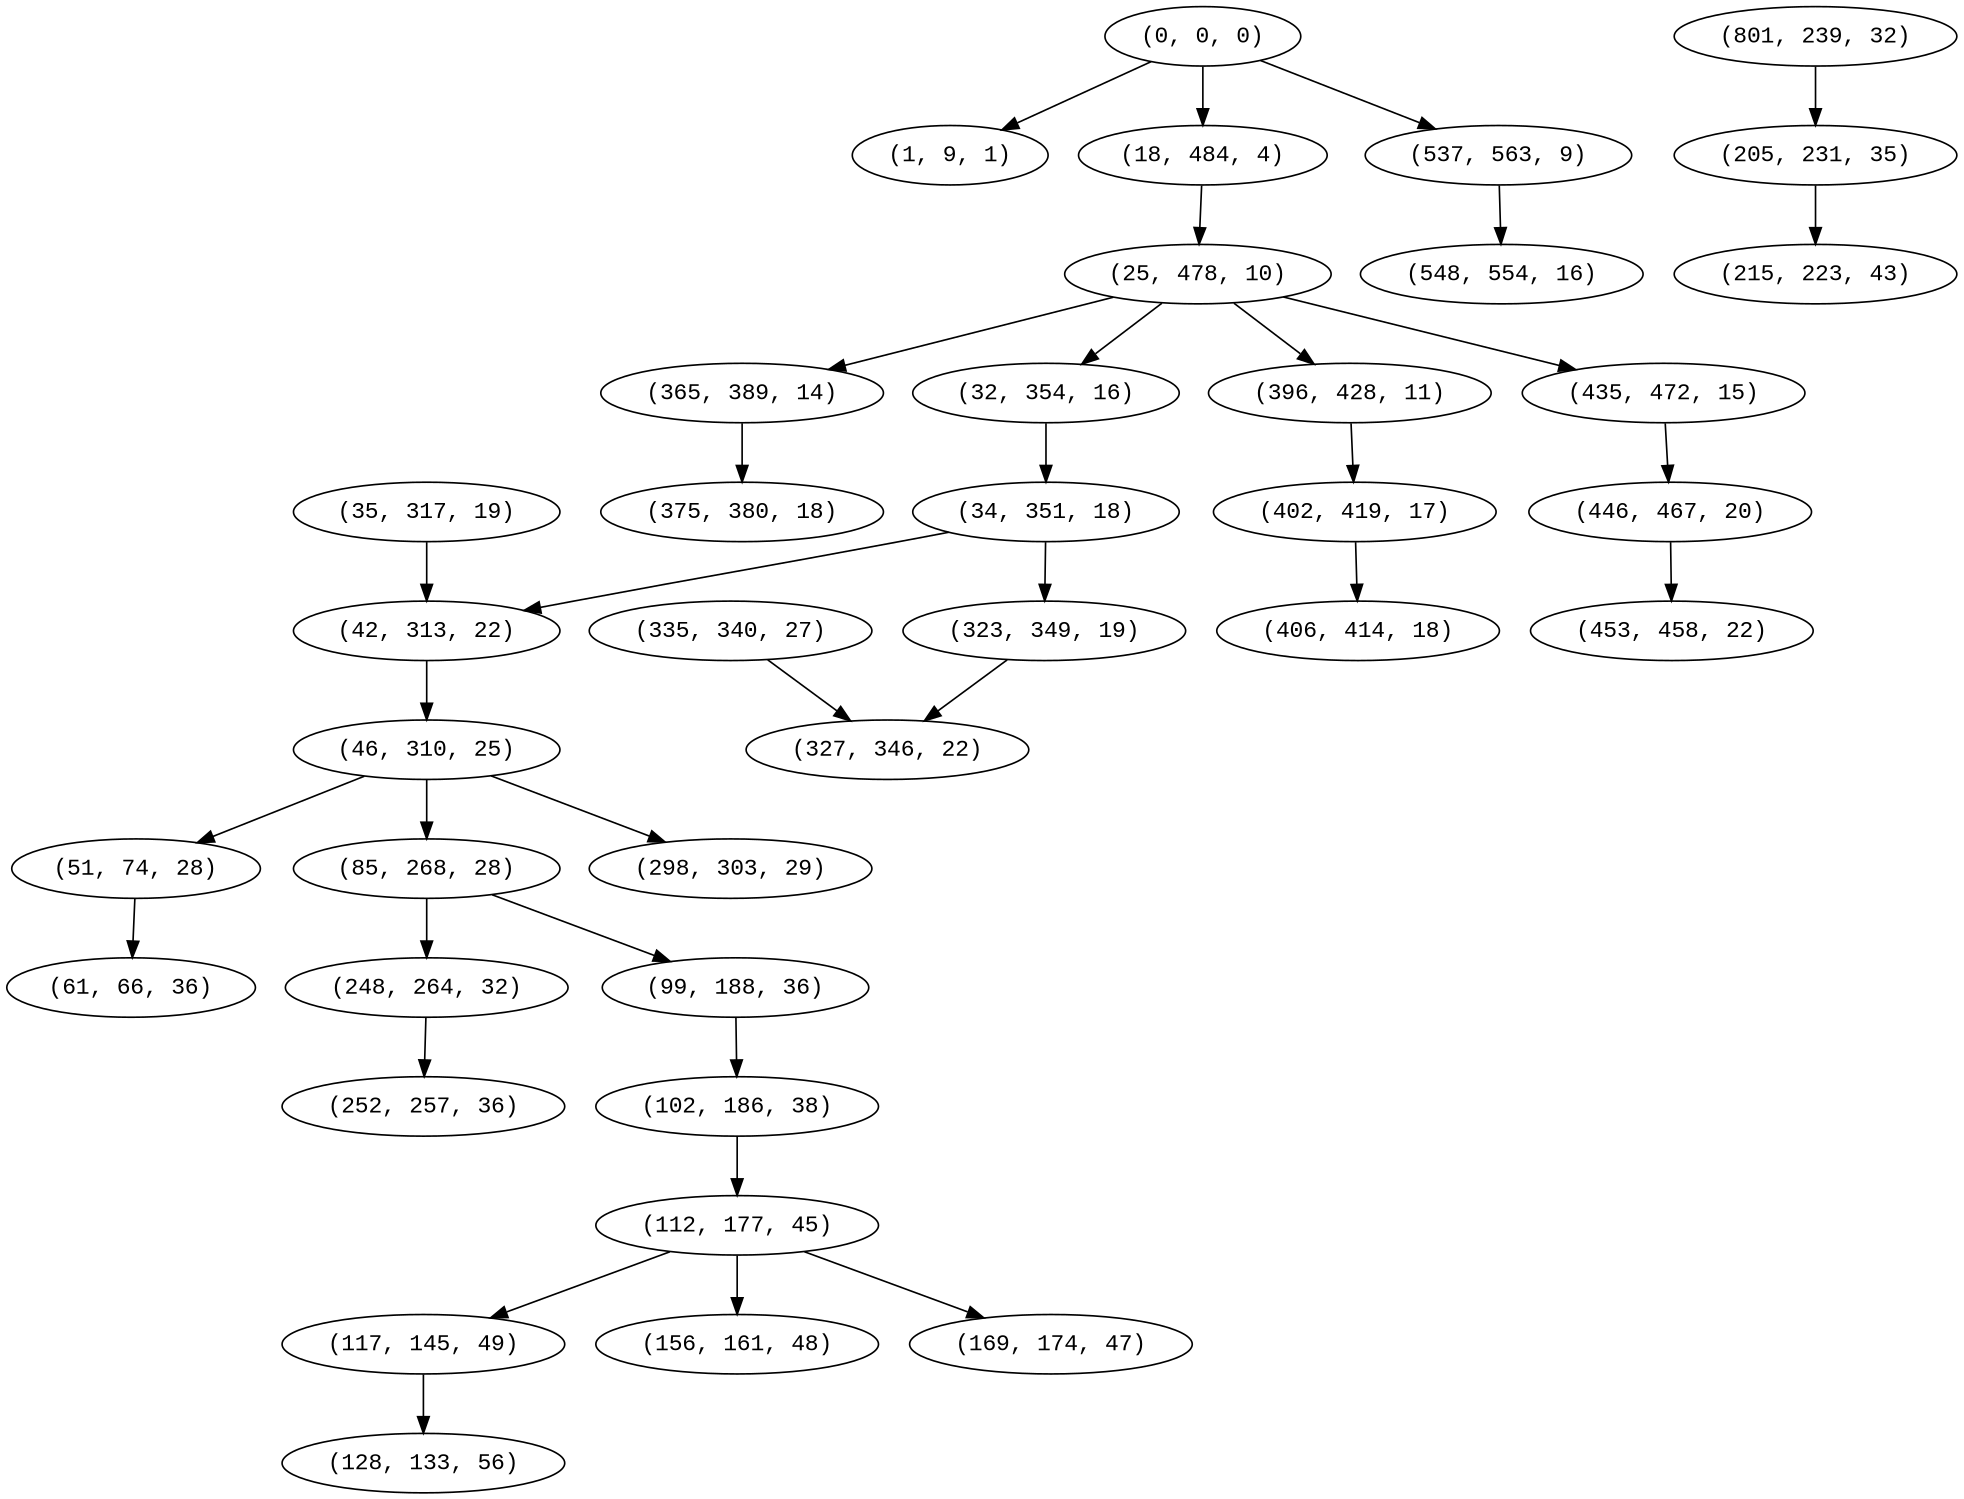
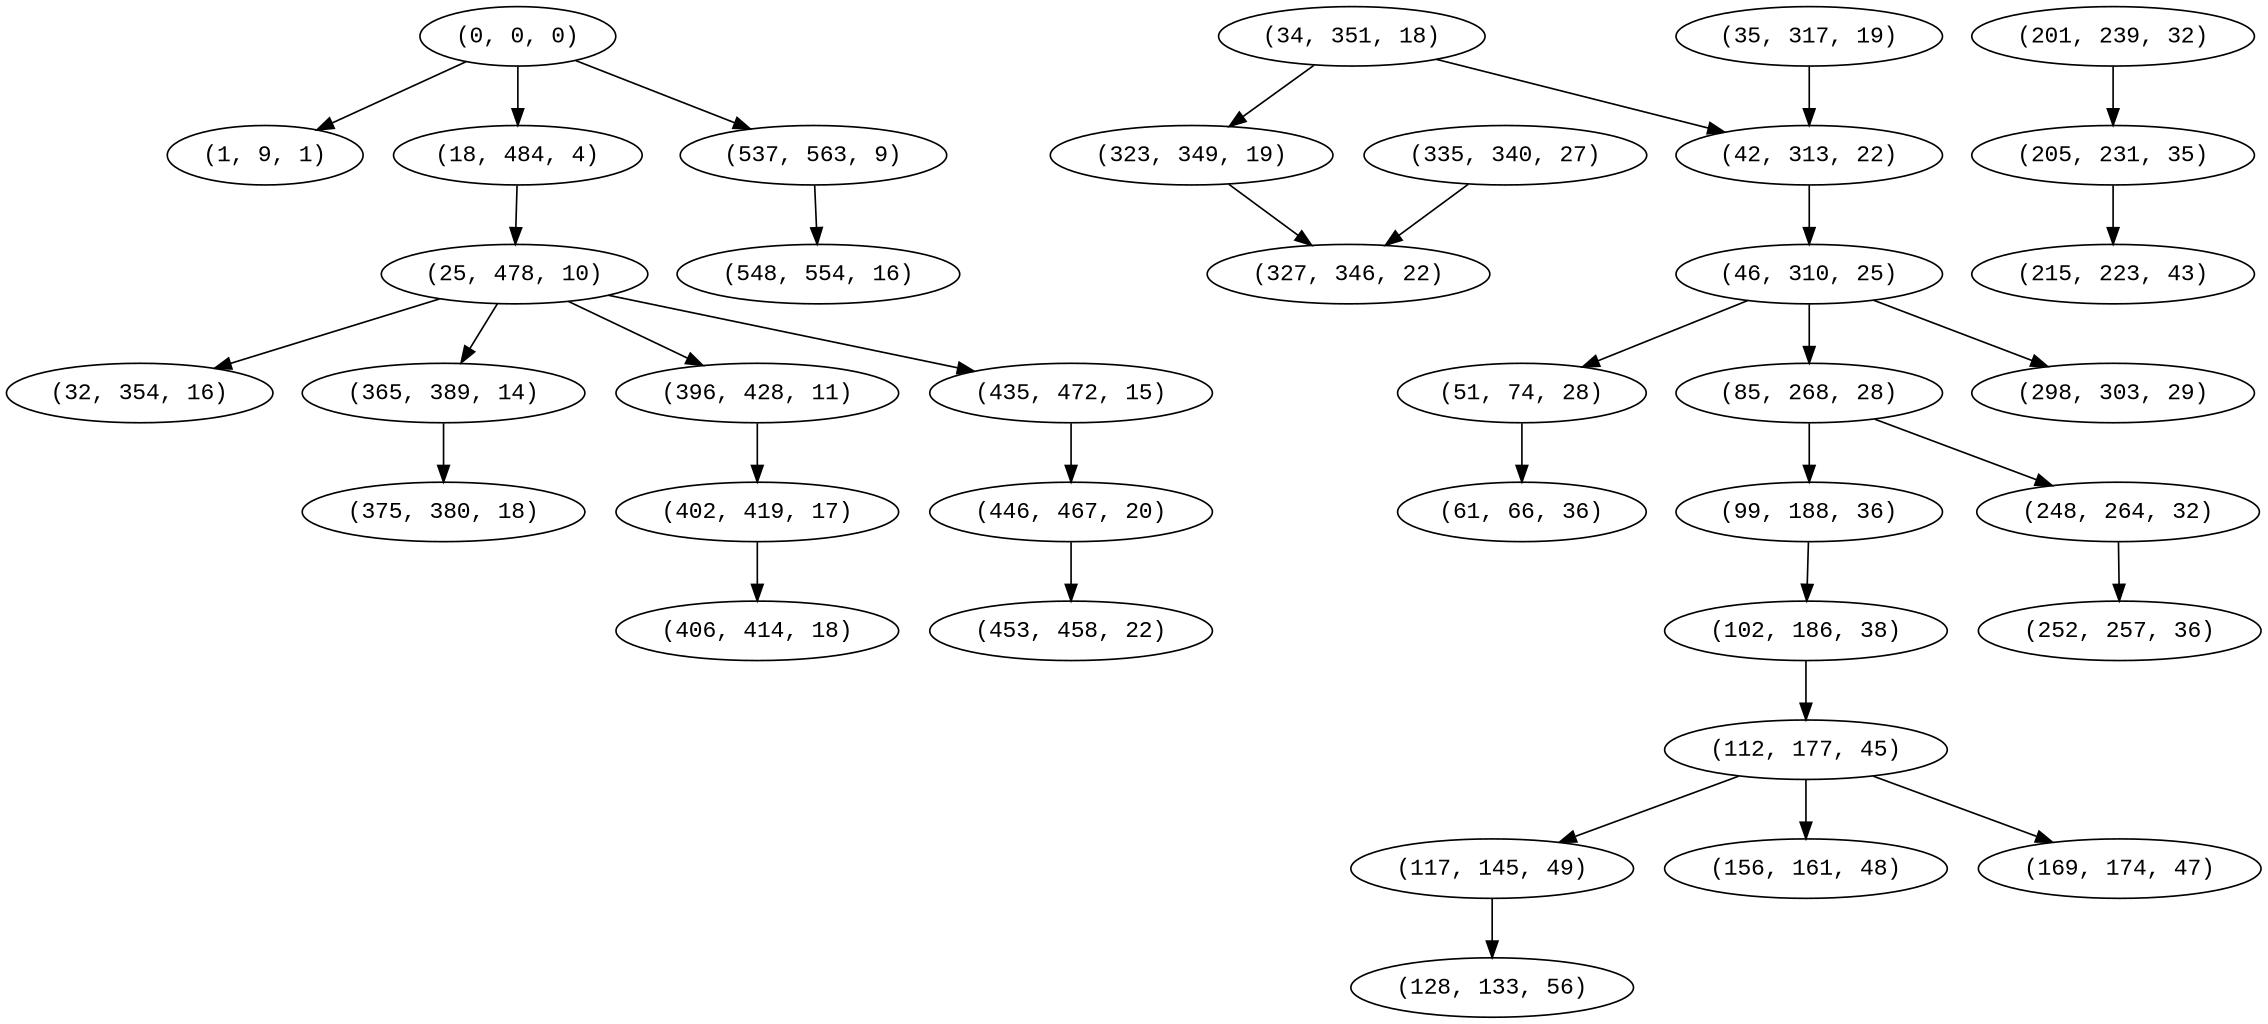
node "(801, 239, 32)": label "(801, 239, 32)" -> "(201, 239, 32)"
edge "(32, 354, 16)" -> "(34, 351, 18)": removed
